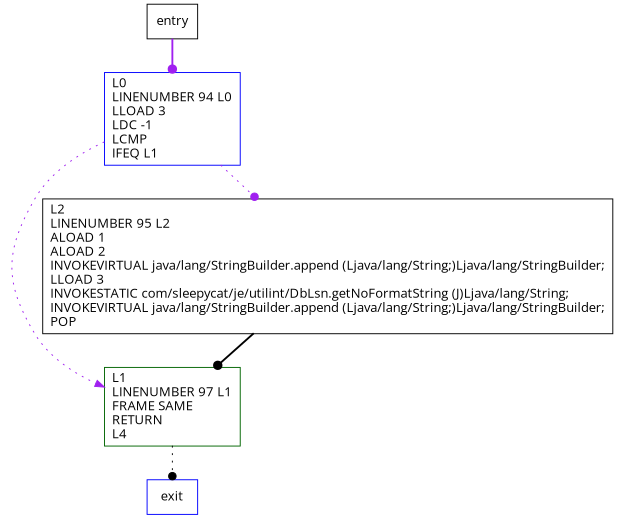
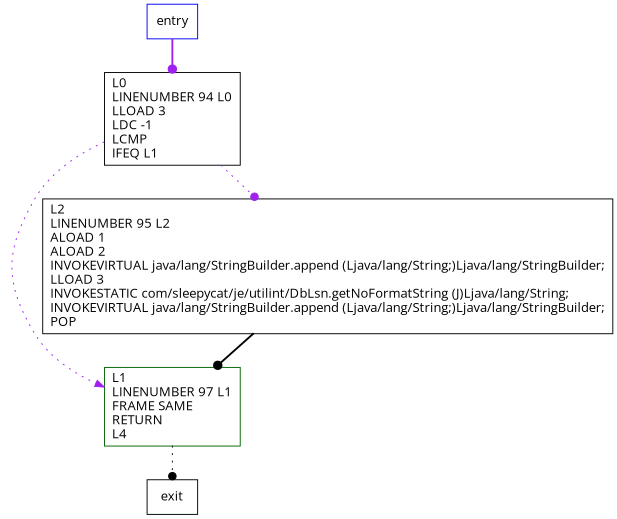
node "entry": color black -> blue
node "L0 LINENUMBER 94 L0 LLOAD 3 LDC -1 LCMP IFEQ L1": color blue -> black
node "exit": color blue -> black
